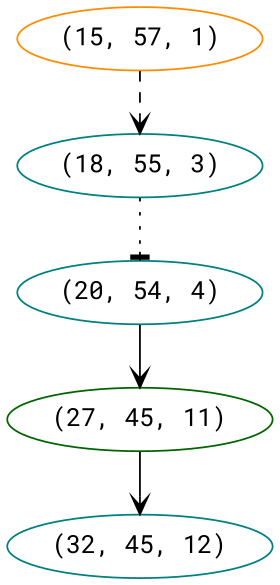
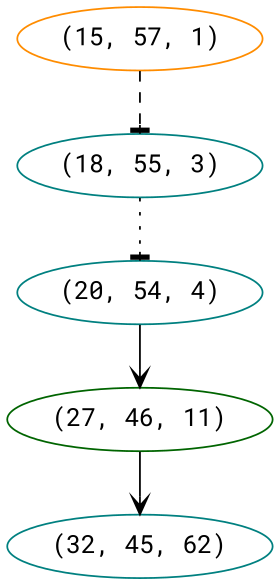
edge "(15, 57, 1)" -> "(18, 55, 3)": arrowhead vee -> tee
node "(27, 45, 11)": label "(27, 45, 11)" -> "(27, 46, 11)"
node "(32, 45, 12)": label "(32, 45, 12)" -> "(32, 45, 62)"
